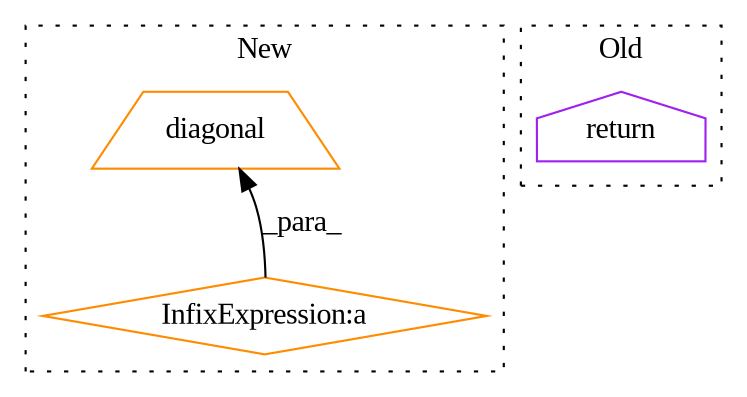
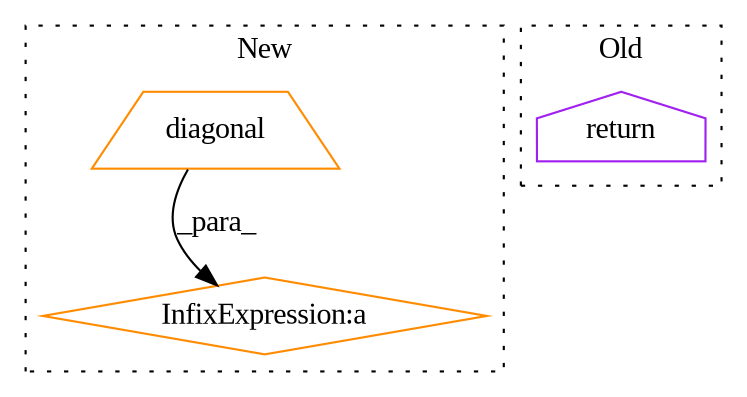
edge "InfixExpression:a" -> "diagonal": reversed
